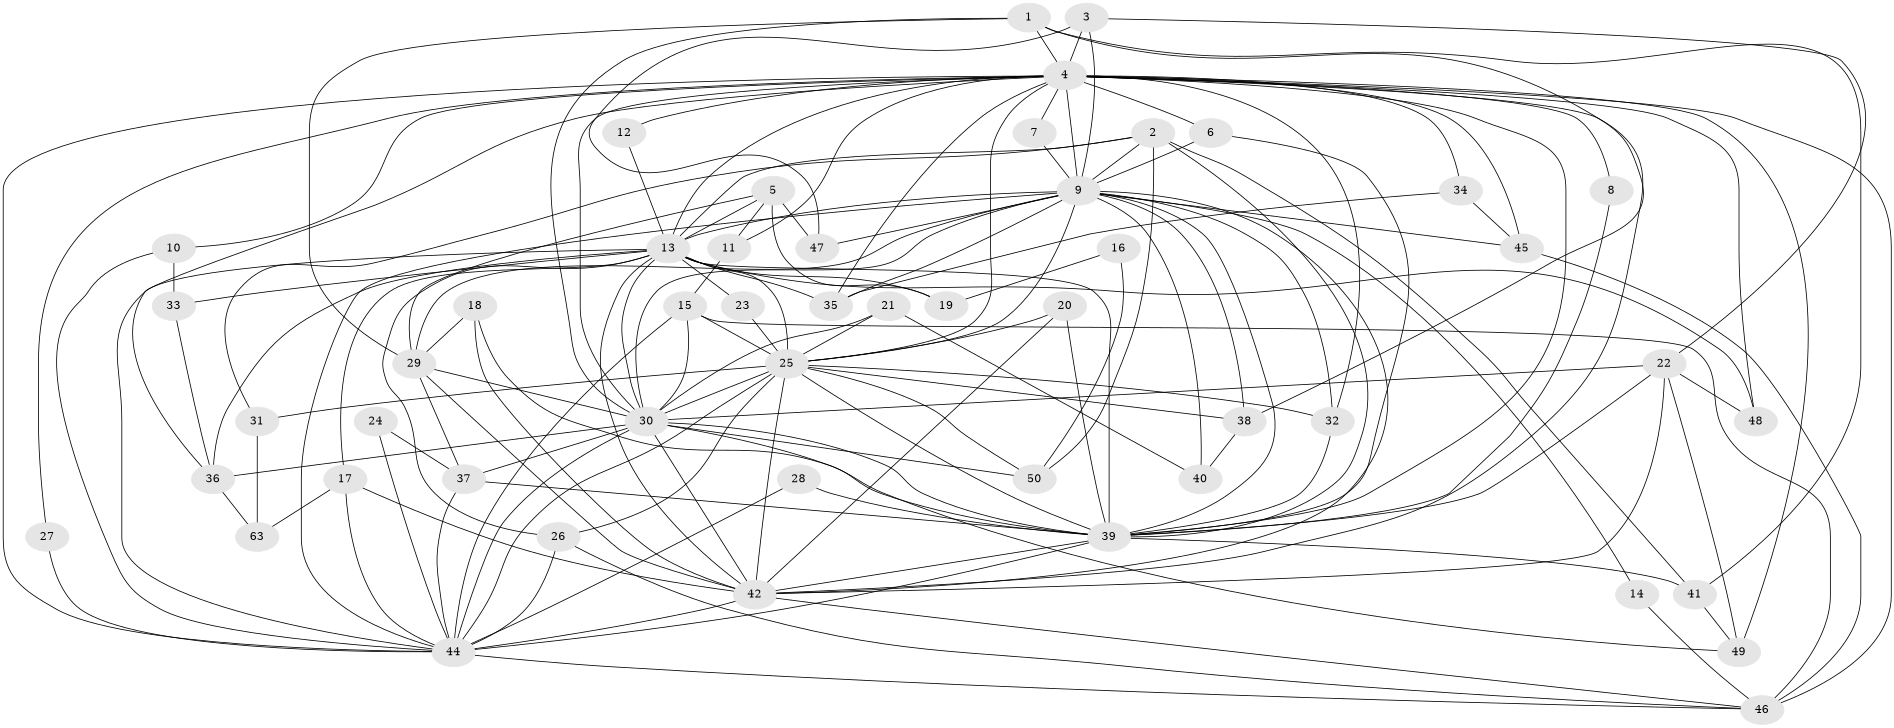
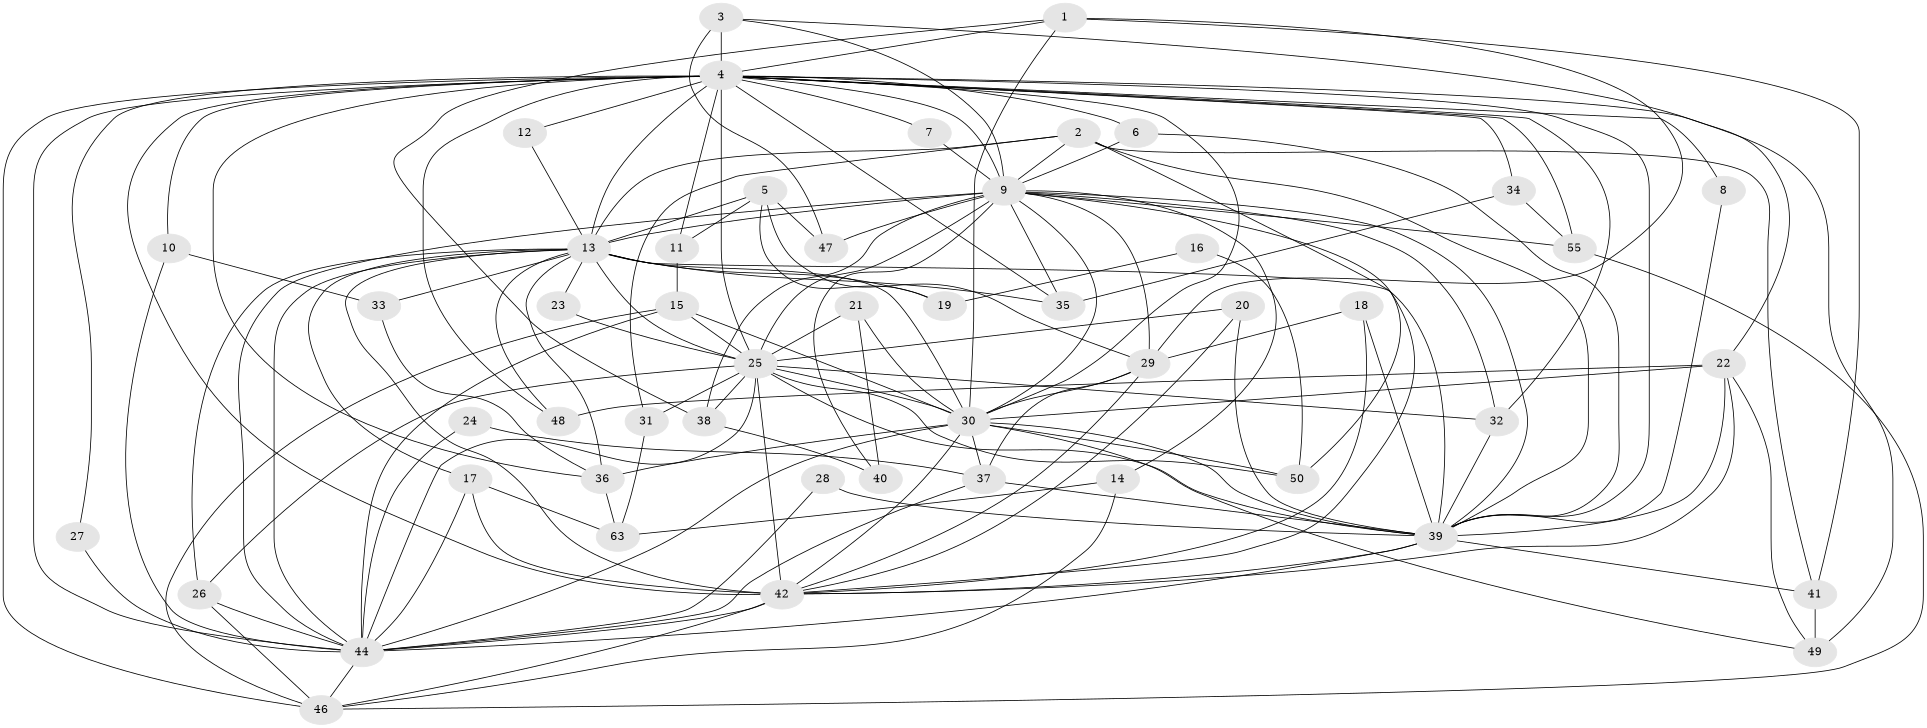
node "45": label "45" -> "55"
edge "14" -- "63": added
